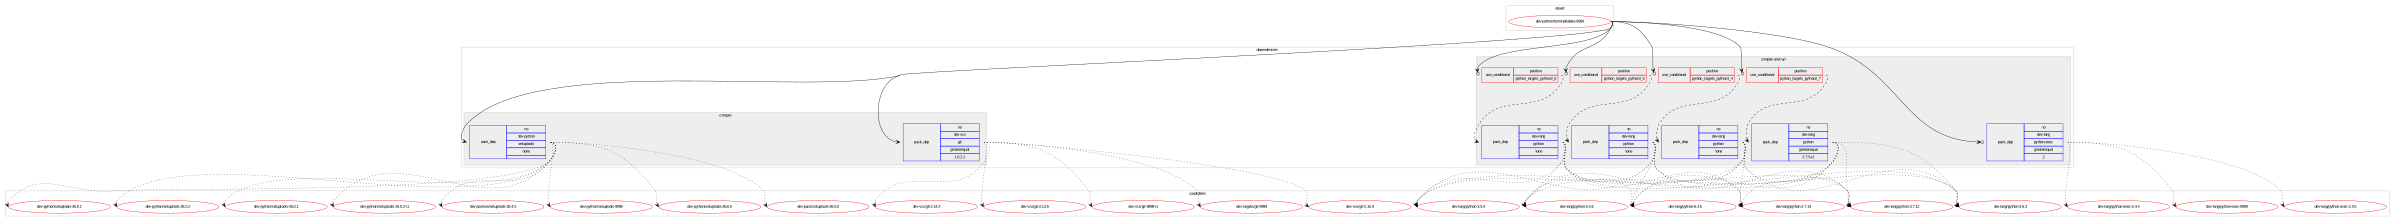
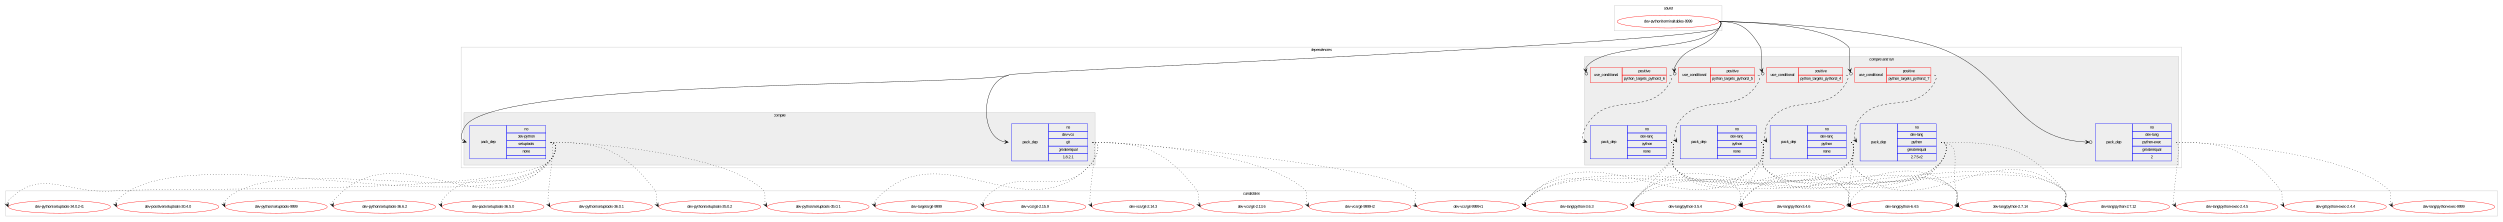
node "dev-python/setuptools-36.6.0": label "dev-python/setuptools-36.6.0" -> "dev-python/setuptools-36.6.2"
node "dev-vcs/git-9999-r2": added
node "dev-lang/python-exec-2.4.4": label "dev-lang/python-exec-2.4.4" -> "dev-git/python-exec-2.4.4"
